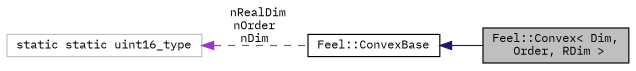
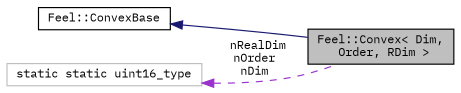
edge "Feel::ConvexBase" -> "static static uint16_type": now "Feel::Convex< Dim, Order, RDim >" -> "static static uint16_type"
